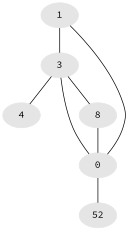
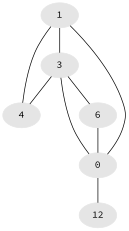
edge "1" -- "4": added
node "8": label "8" -> "6"
node "52": label "52" -> "12"
